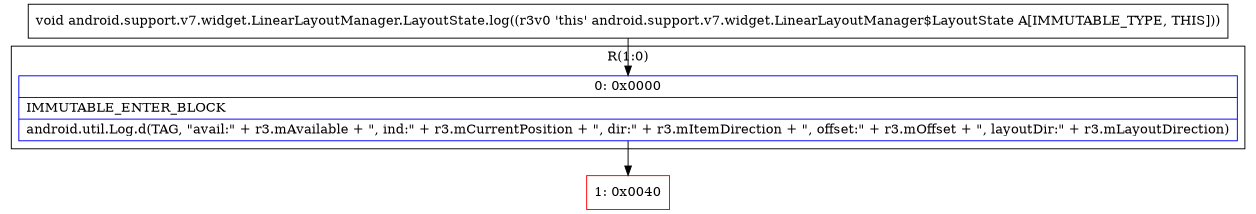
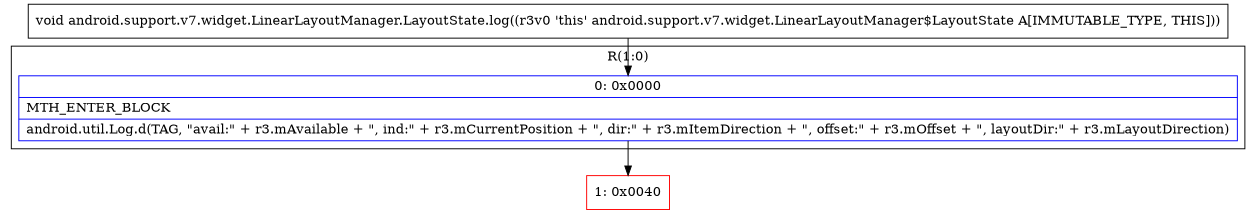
node "0: 0x0000": text "IMMUTABLE_ENTER_BLOCK" -> "MTH_ENTER_BLOCK"
